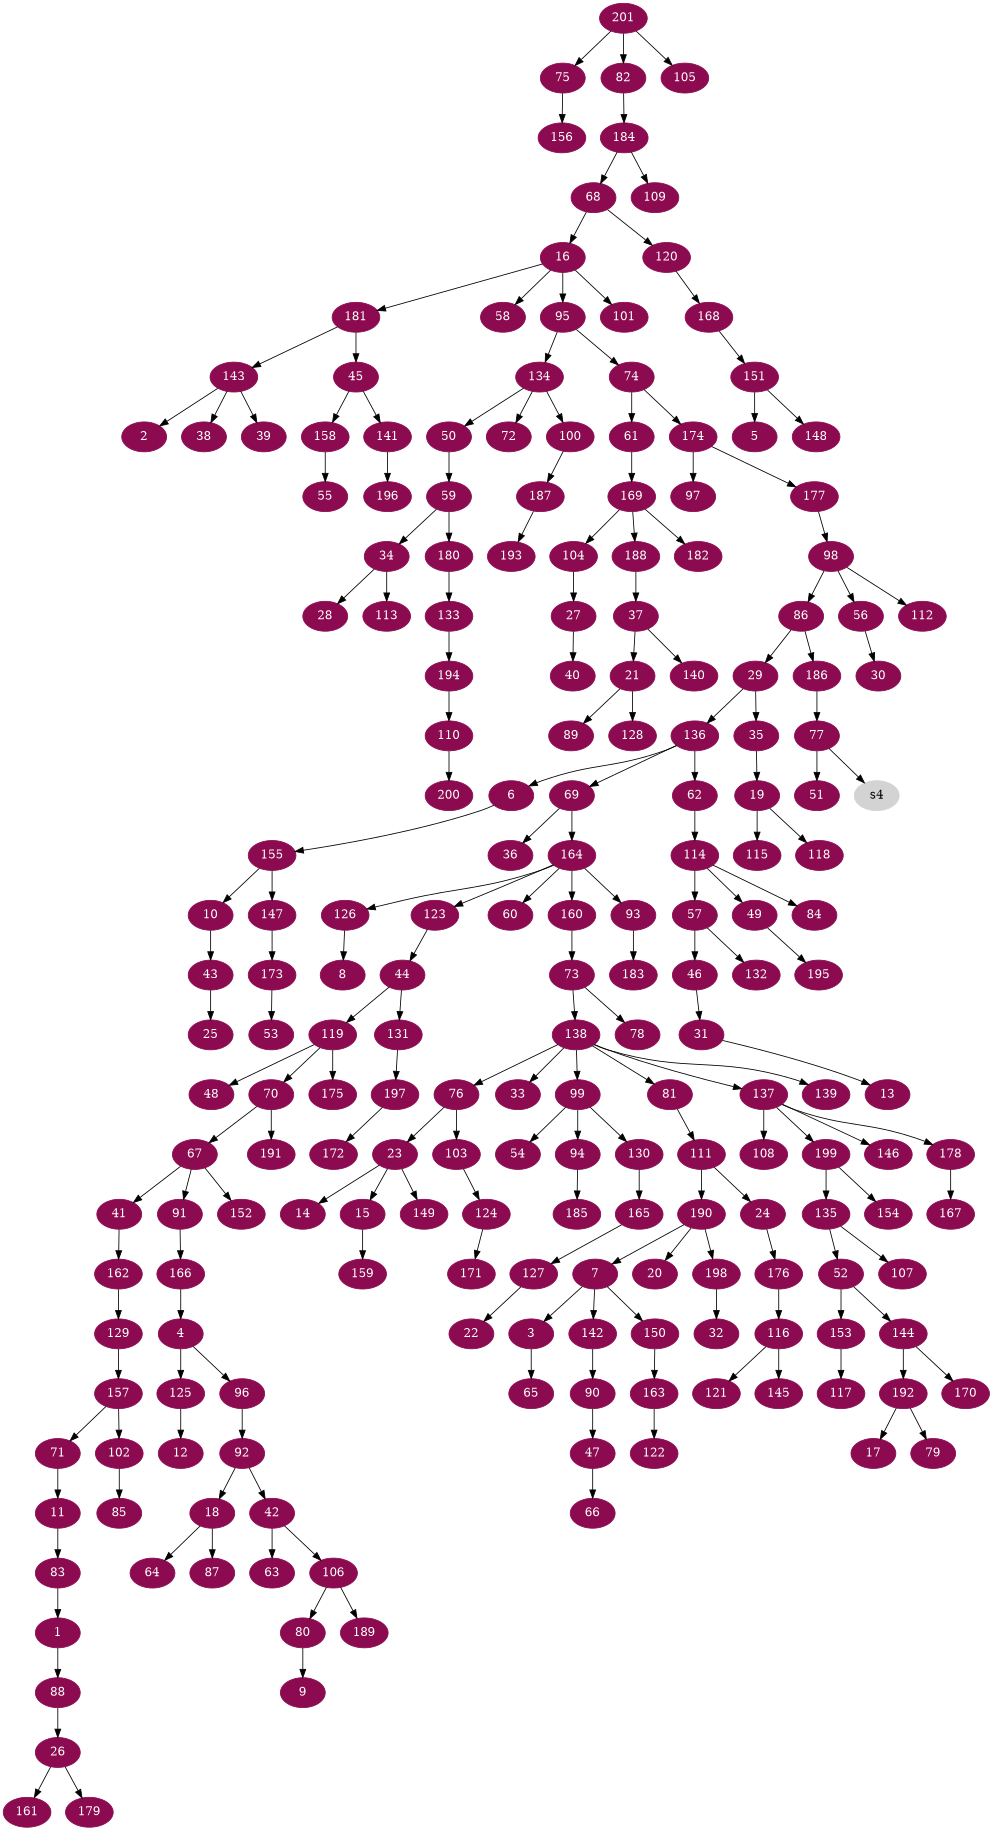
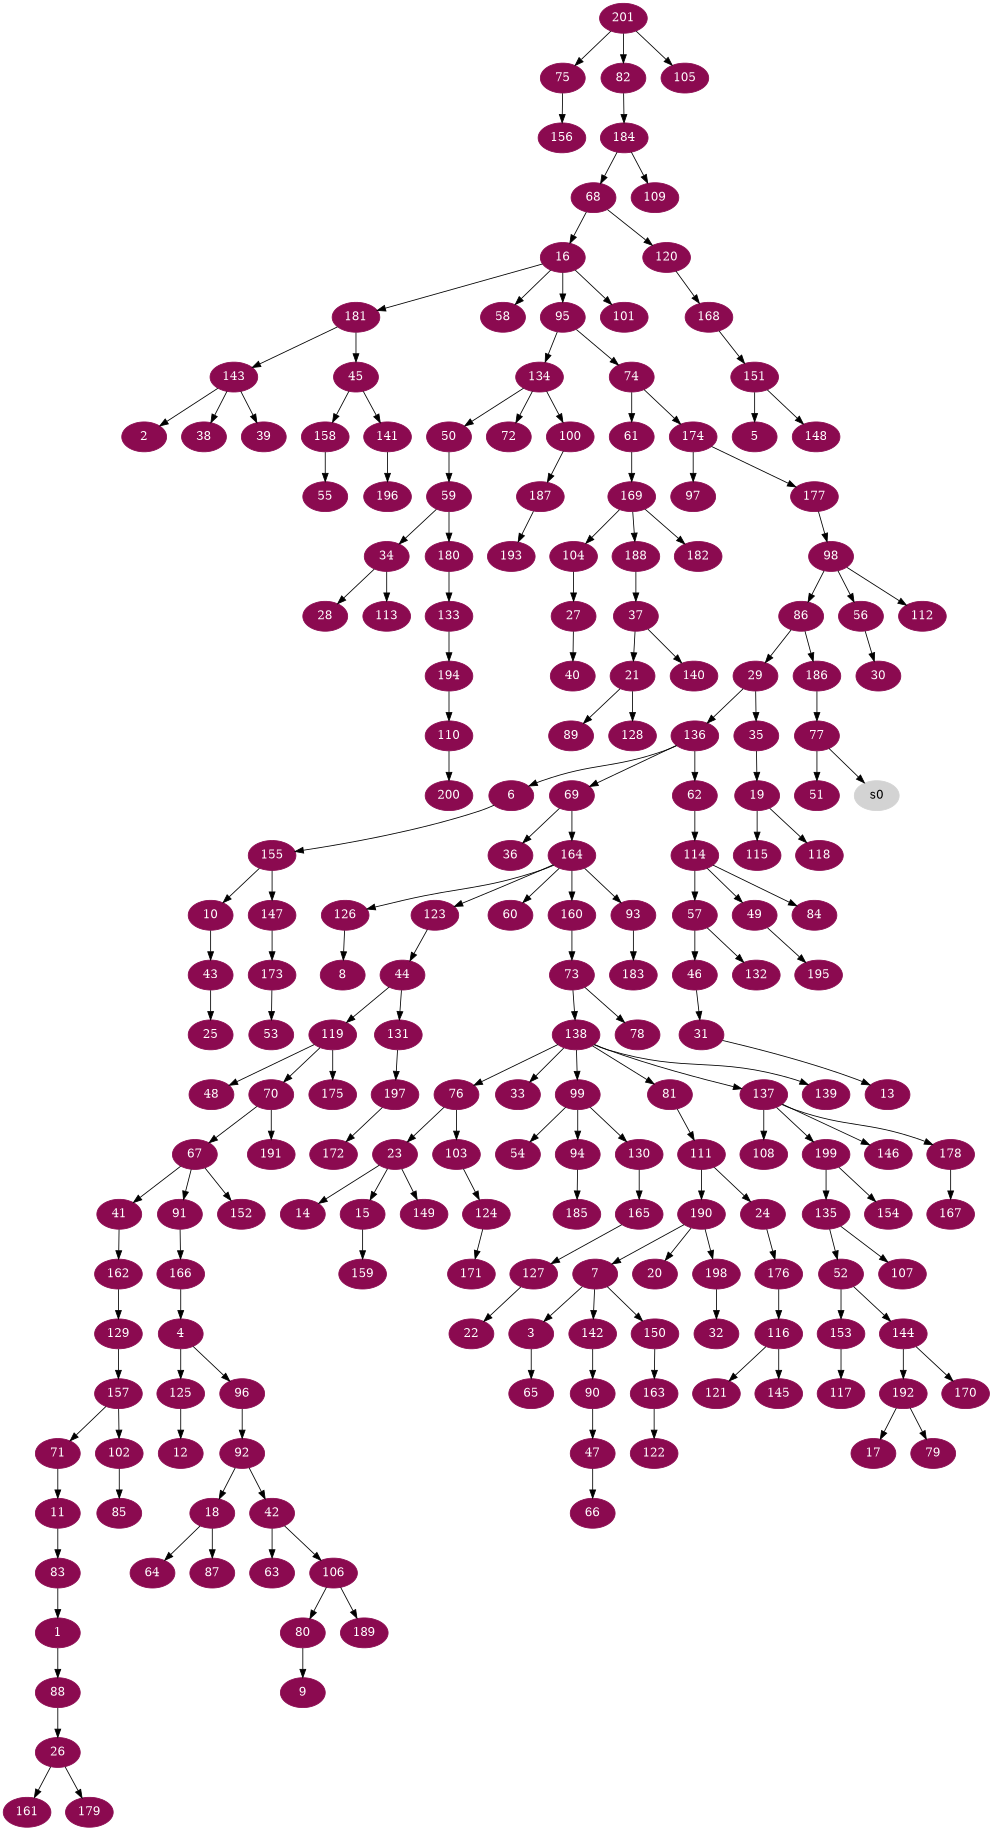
node "s4": label "s4" -> "s0"
